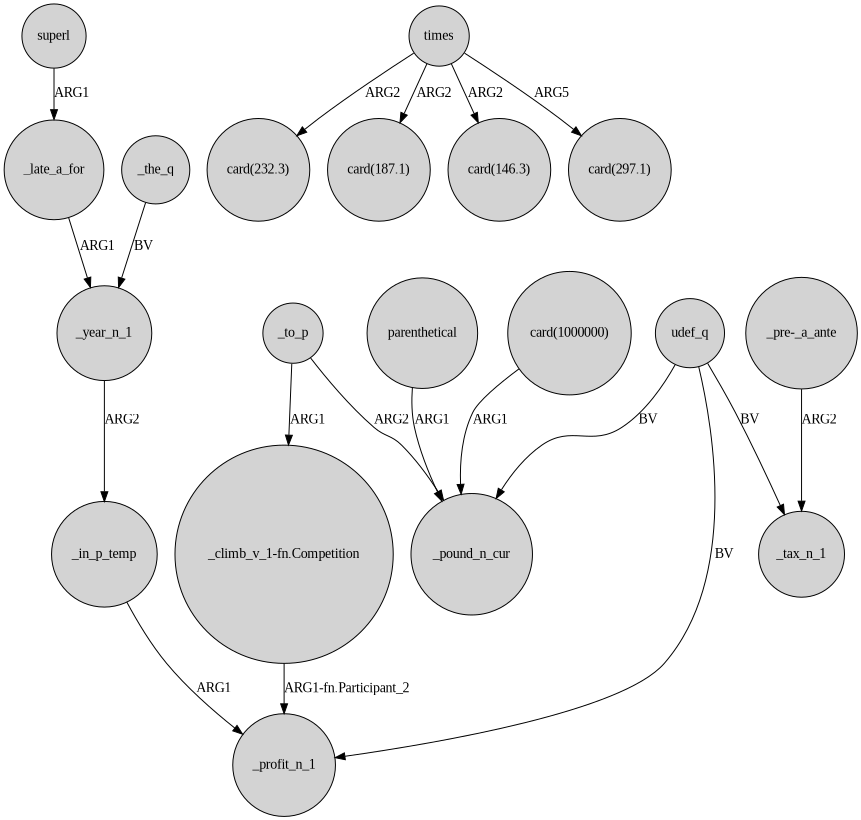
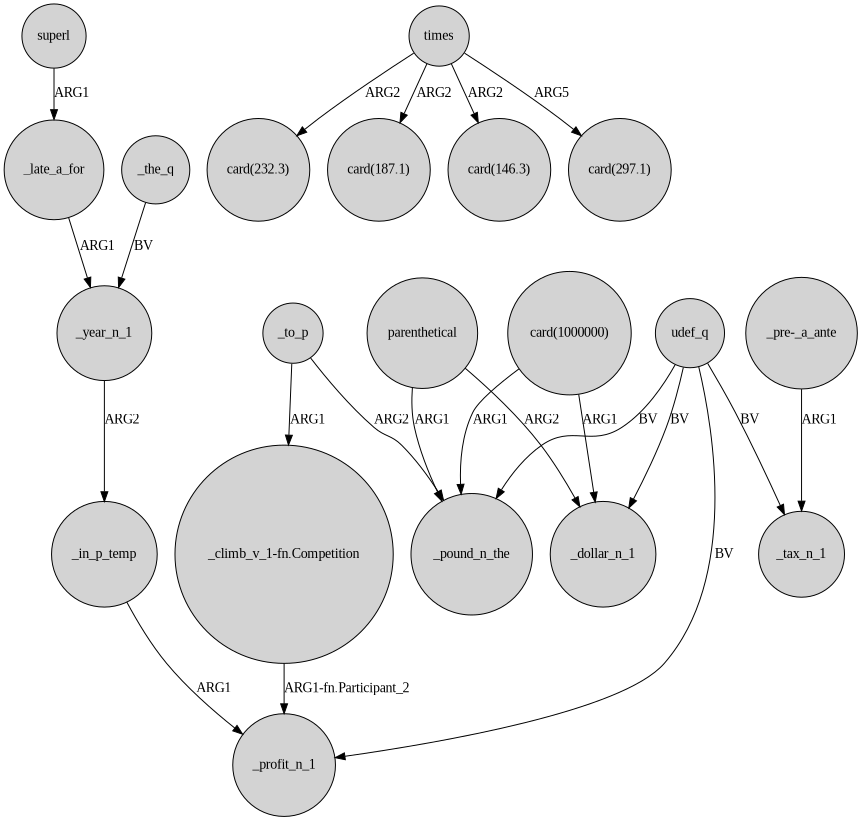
edge "_pre-_a_ante" -> "_tax_n_1": label "ARG2" -> "ARG1"
node "_pound_n_cur": label "_pound_n_cur" -> "_pound_n_the"
node "_dollar_n_1": added
